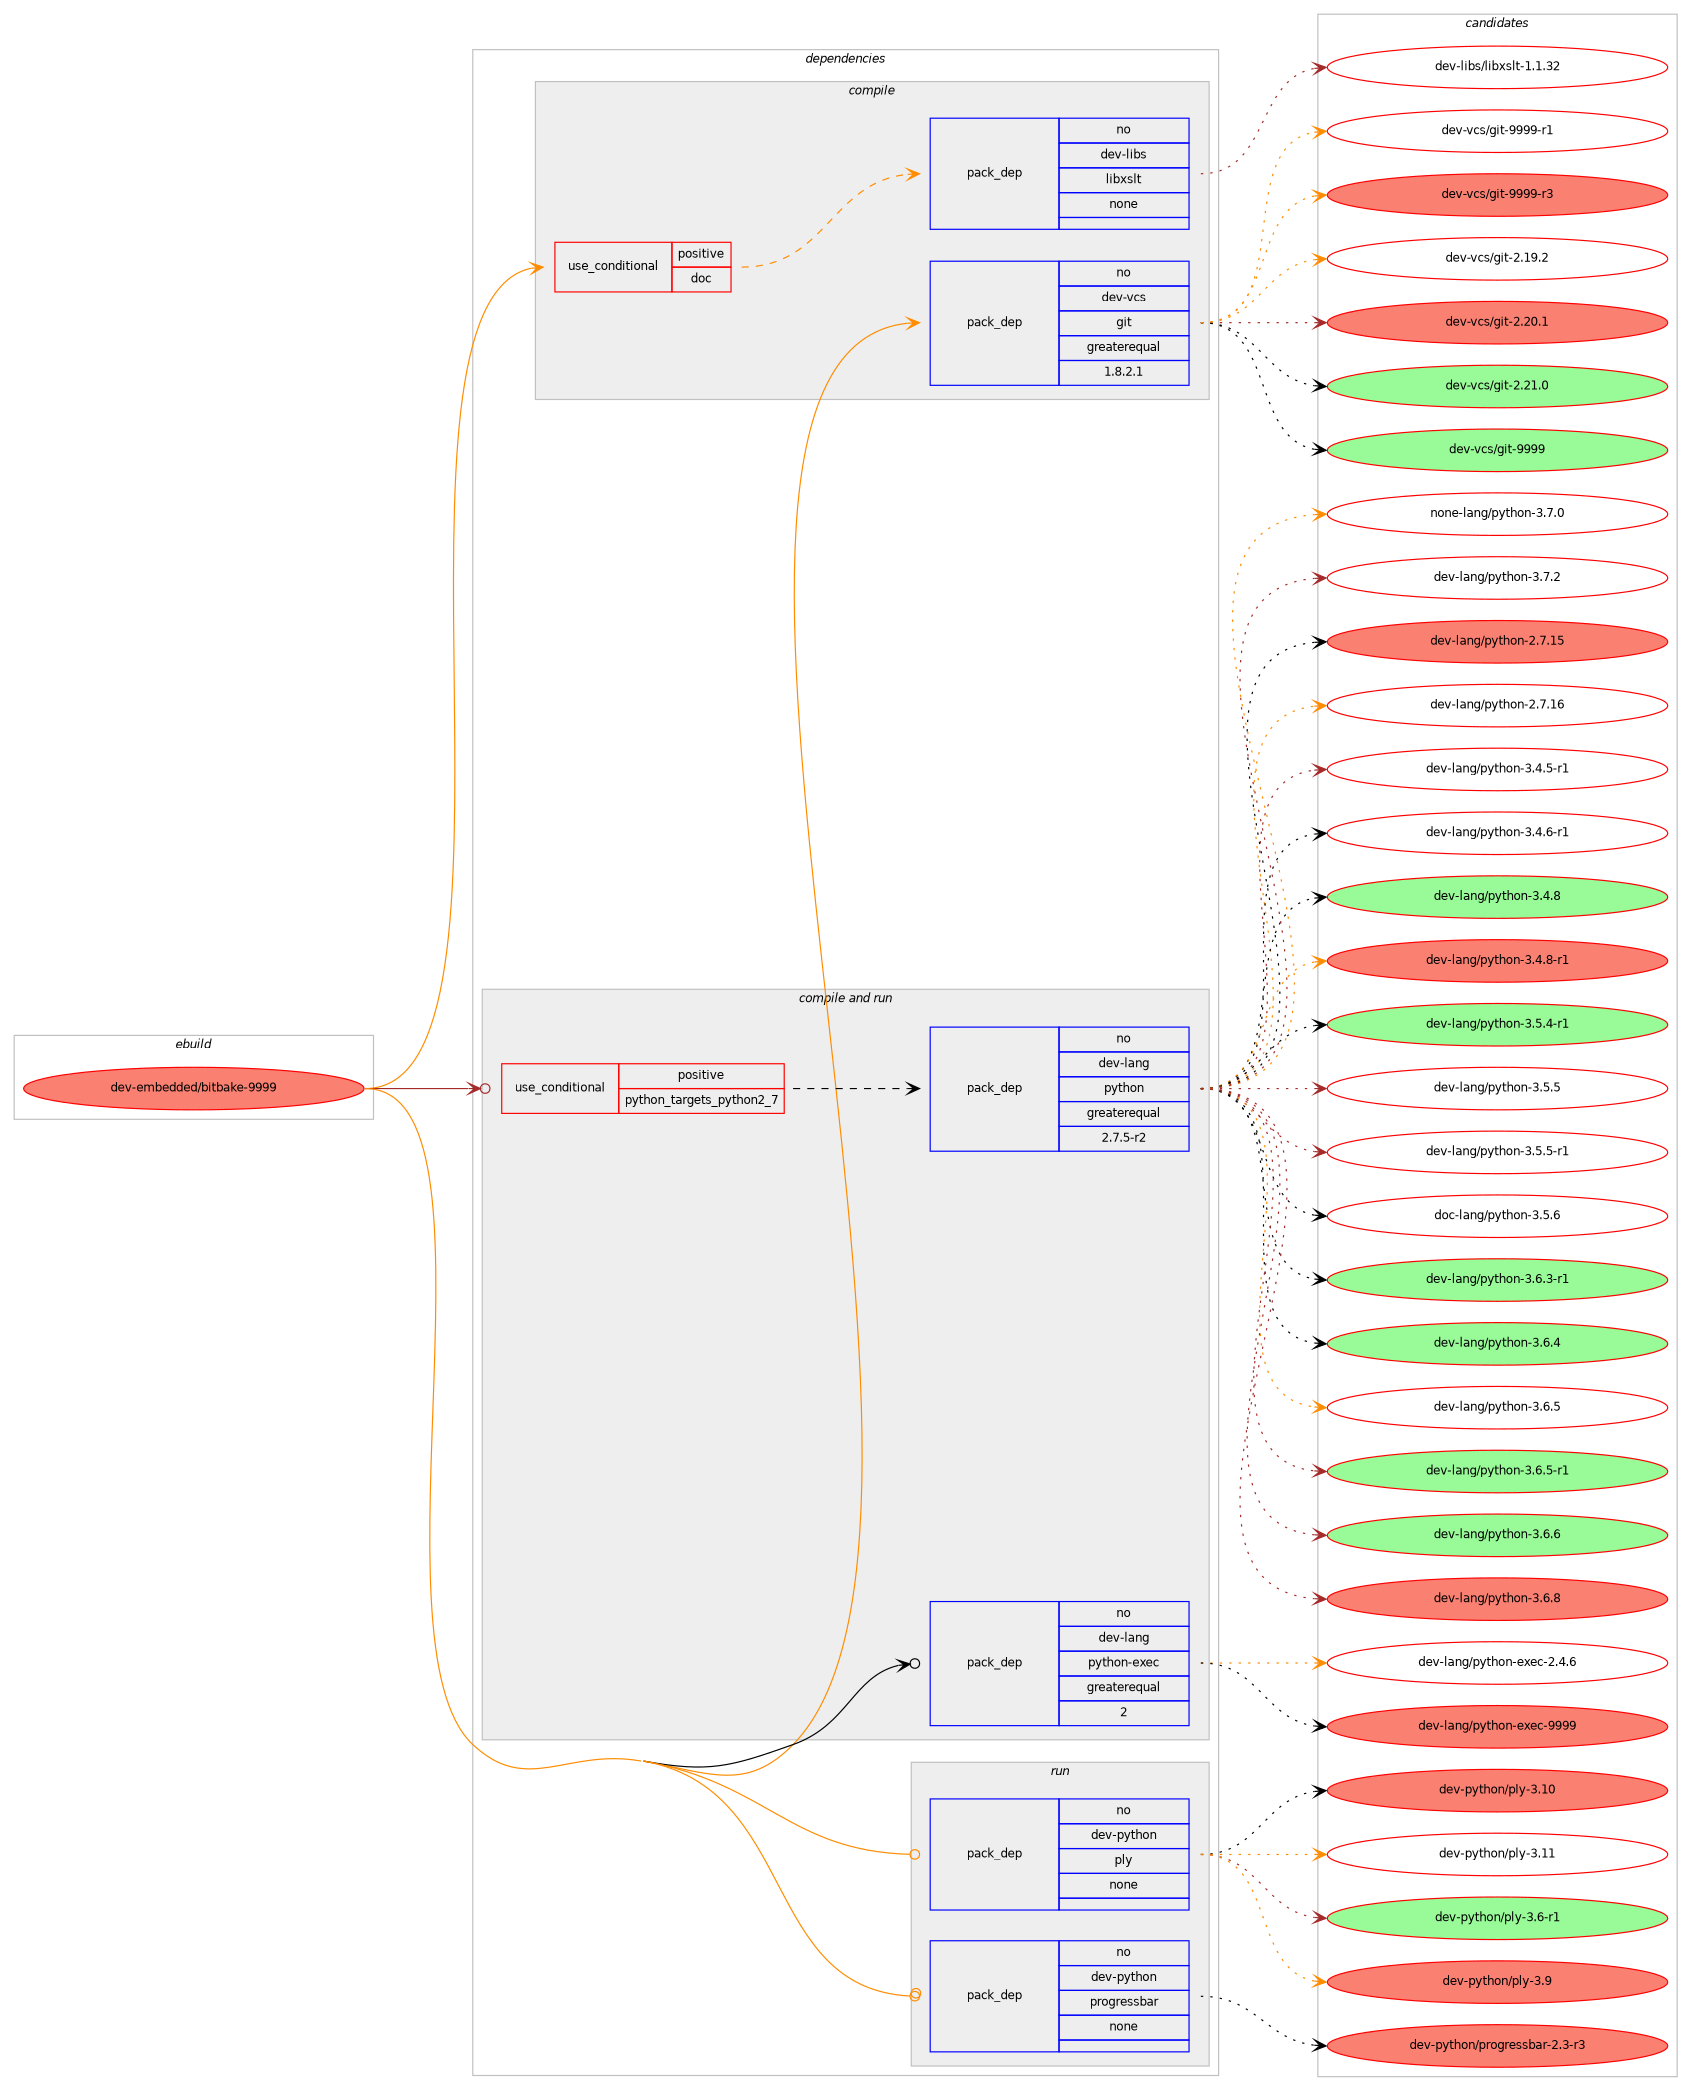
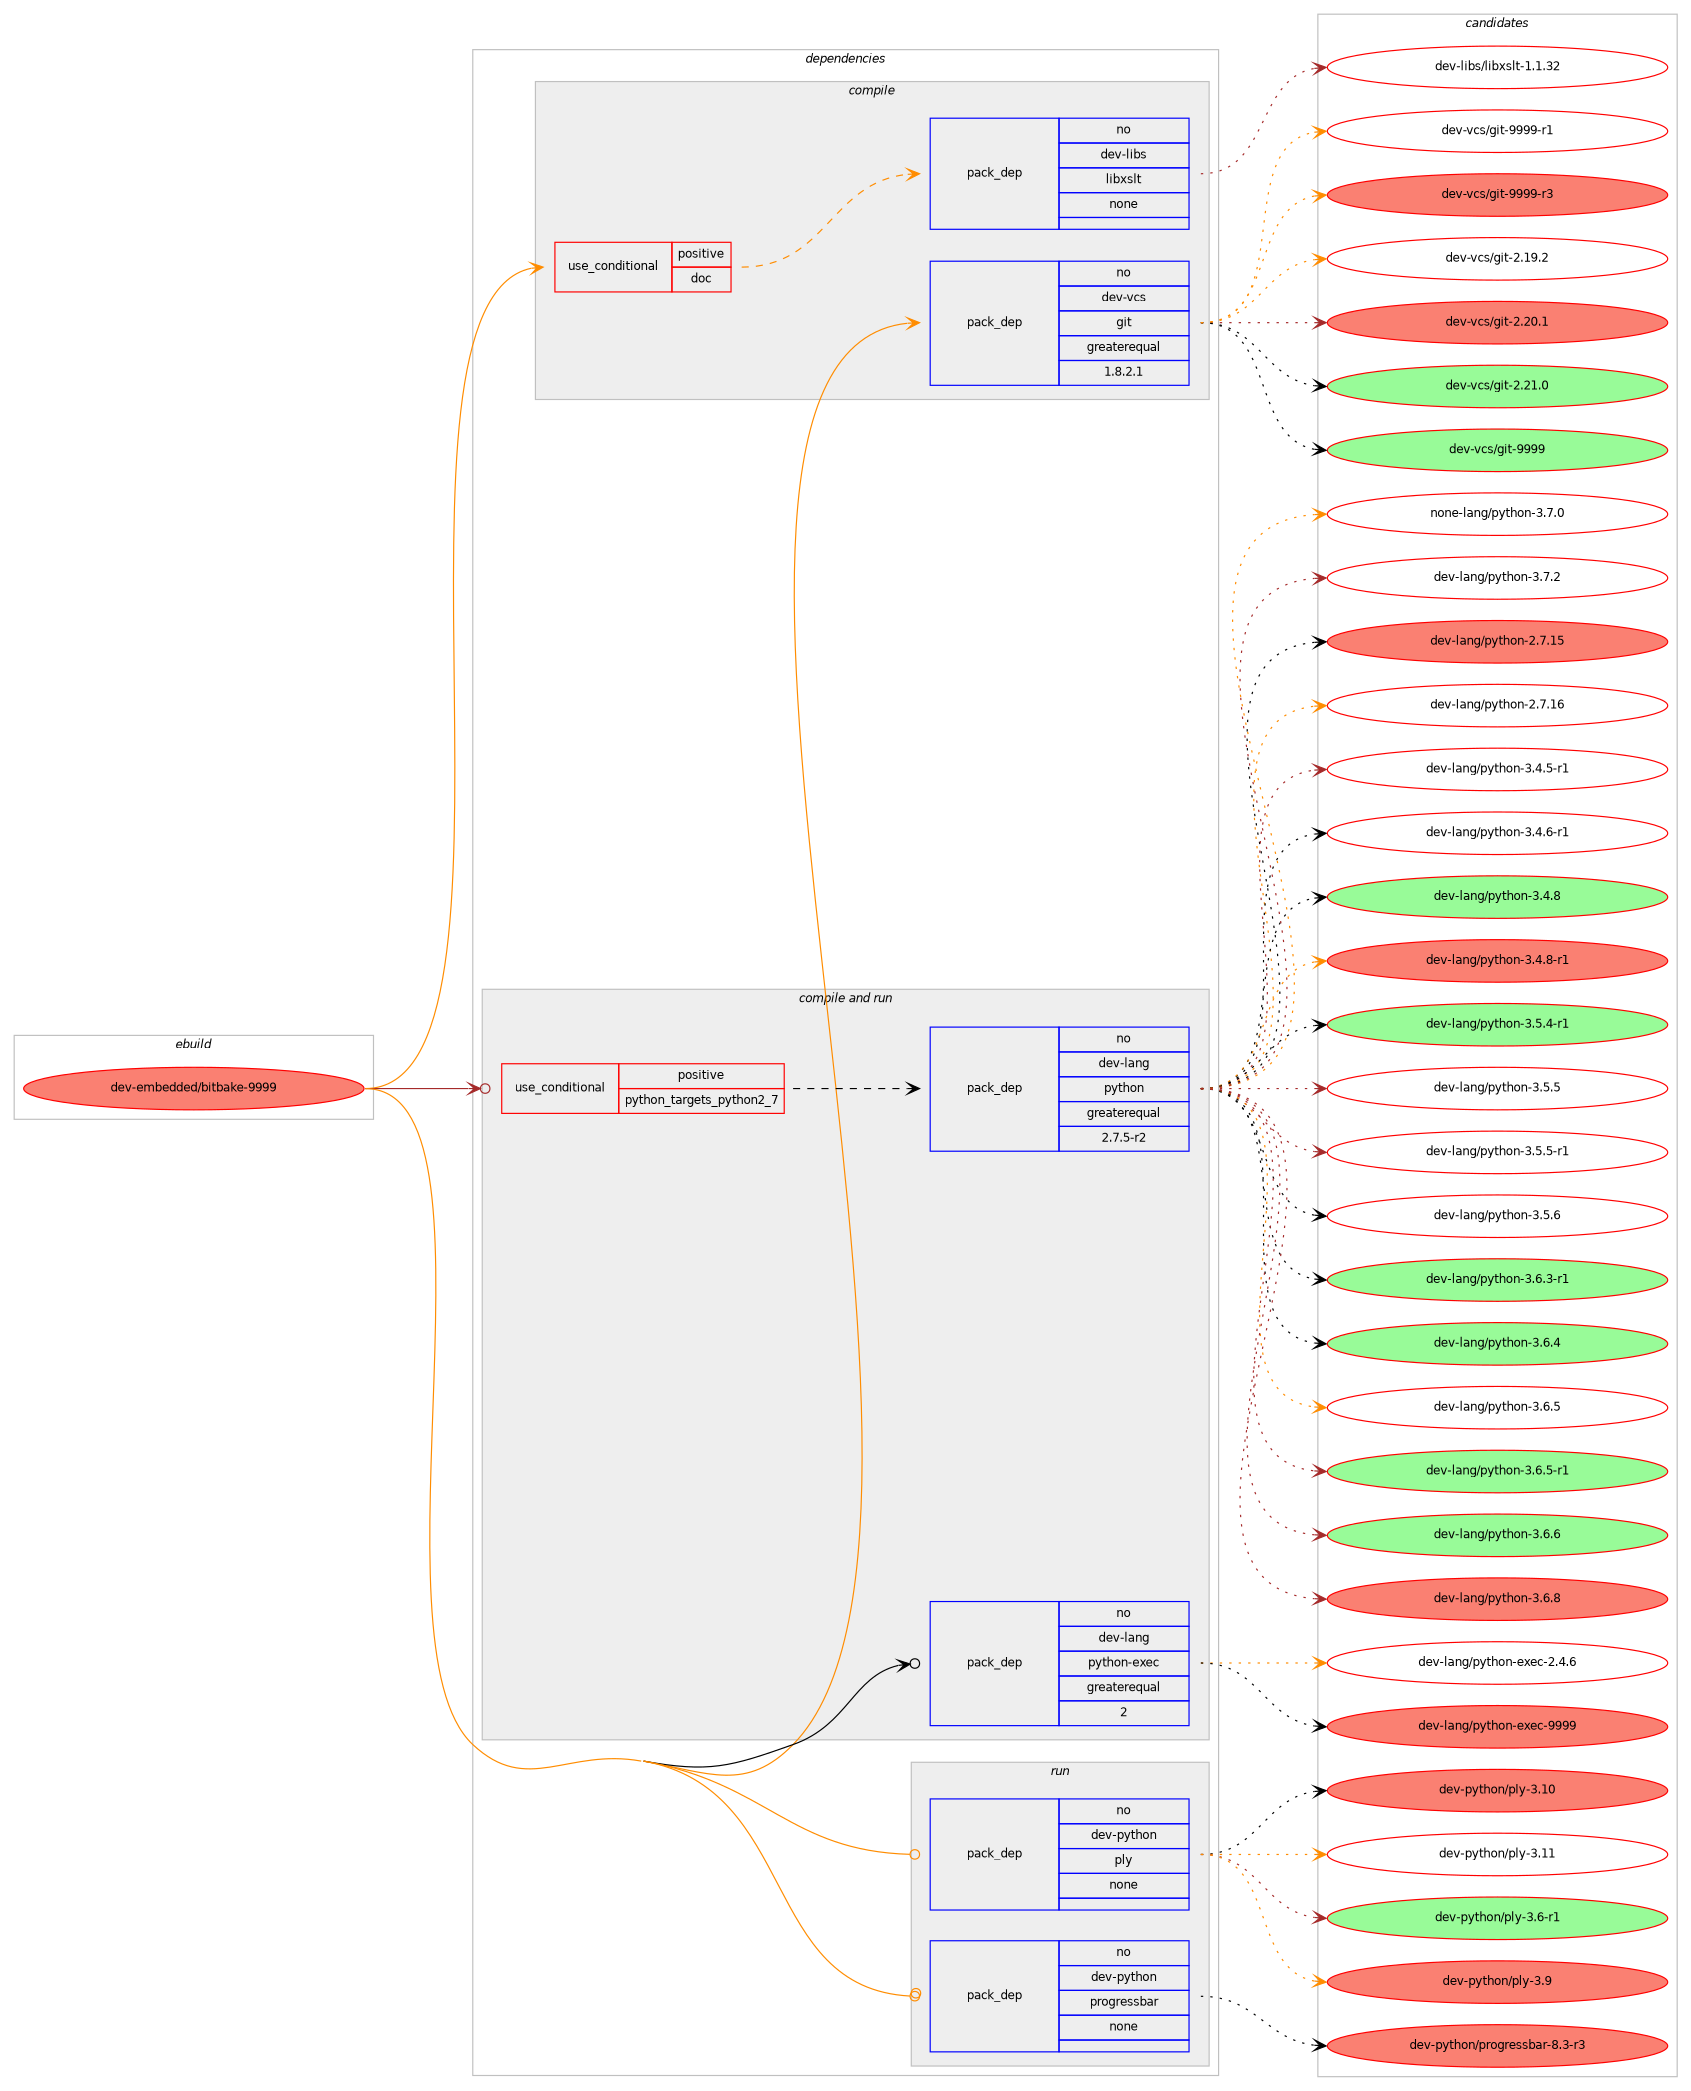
node "doc-lang/python-3.5.6": label "doc-lang/python-3.5.6" -> "dev-lang/python-3.5.6"
node "dev-python/progressbar-2.3-r3": label "dev-python/progressbar-2.3-r3" -> "dev-python/progressbar-8.3-r3"
